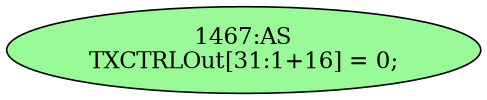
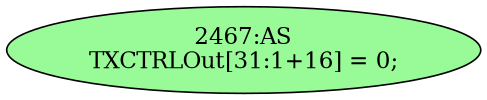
node "1467:AS TXCTRLOut[31:1+16] = 0;": label "1467:AS TXCTRLOut[31:1+16] = 0;" -> "2467:AS TXCTRLOut[31:1+16] = 0;"
